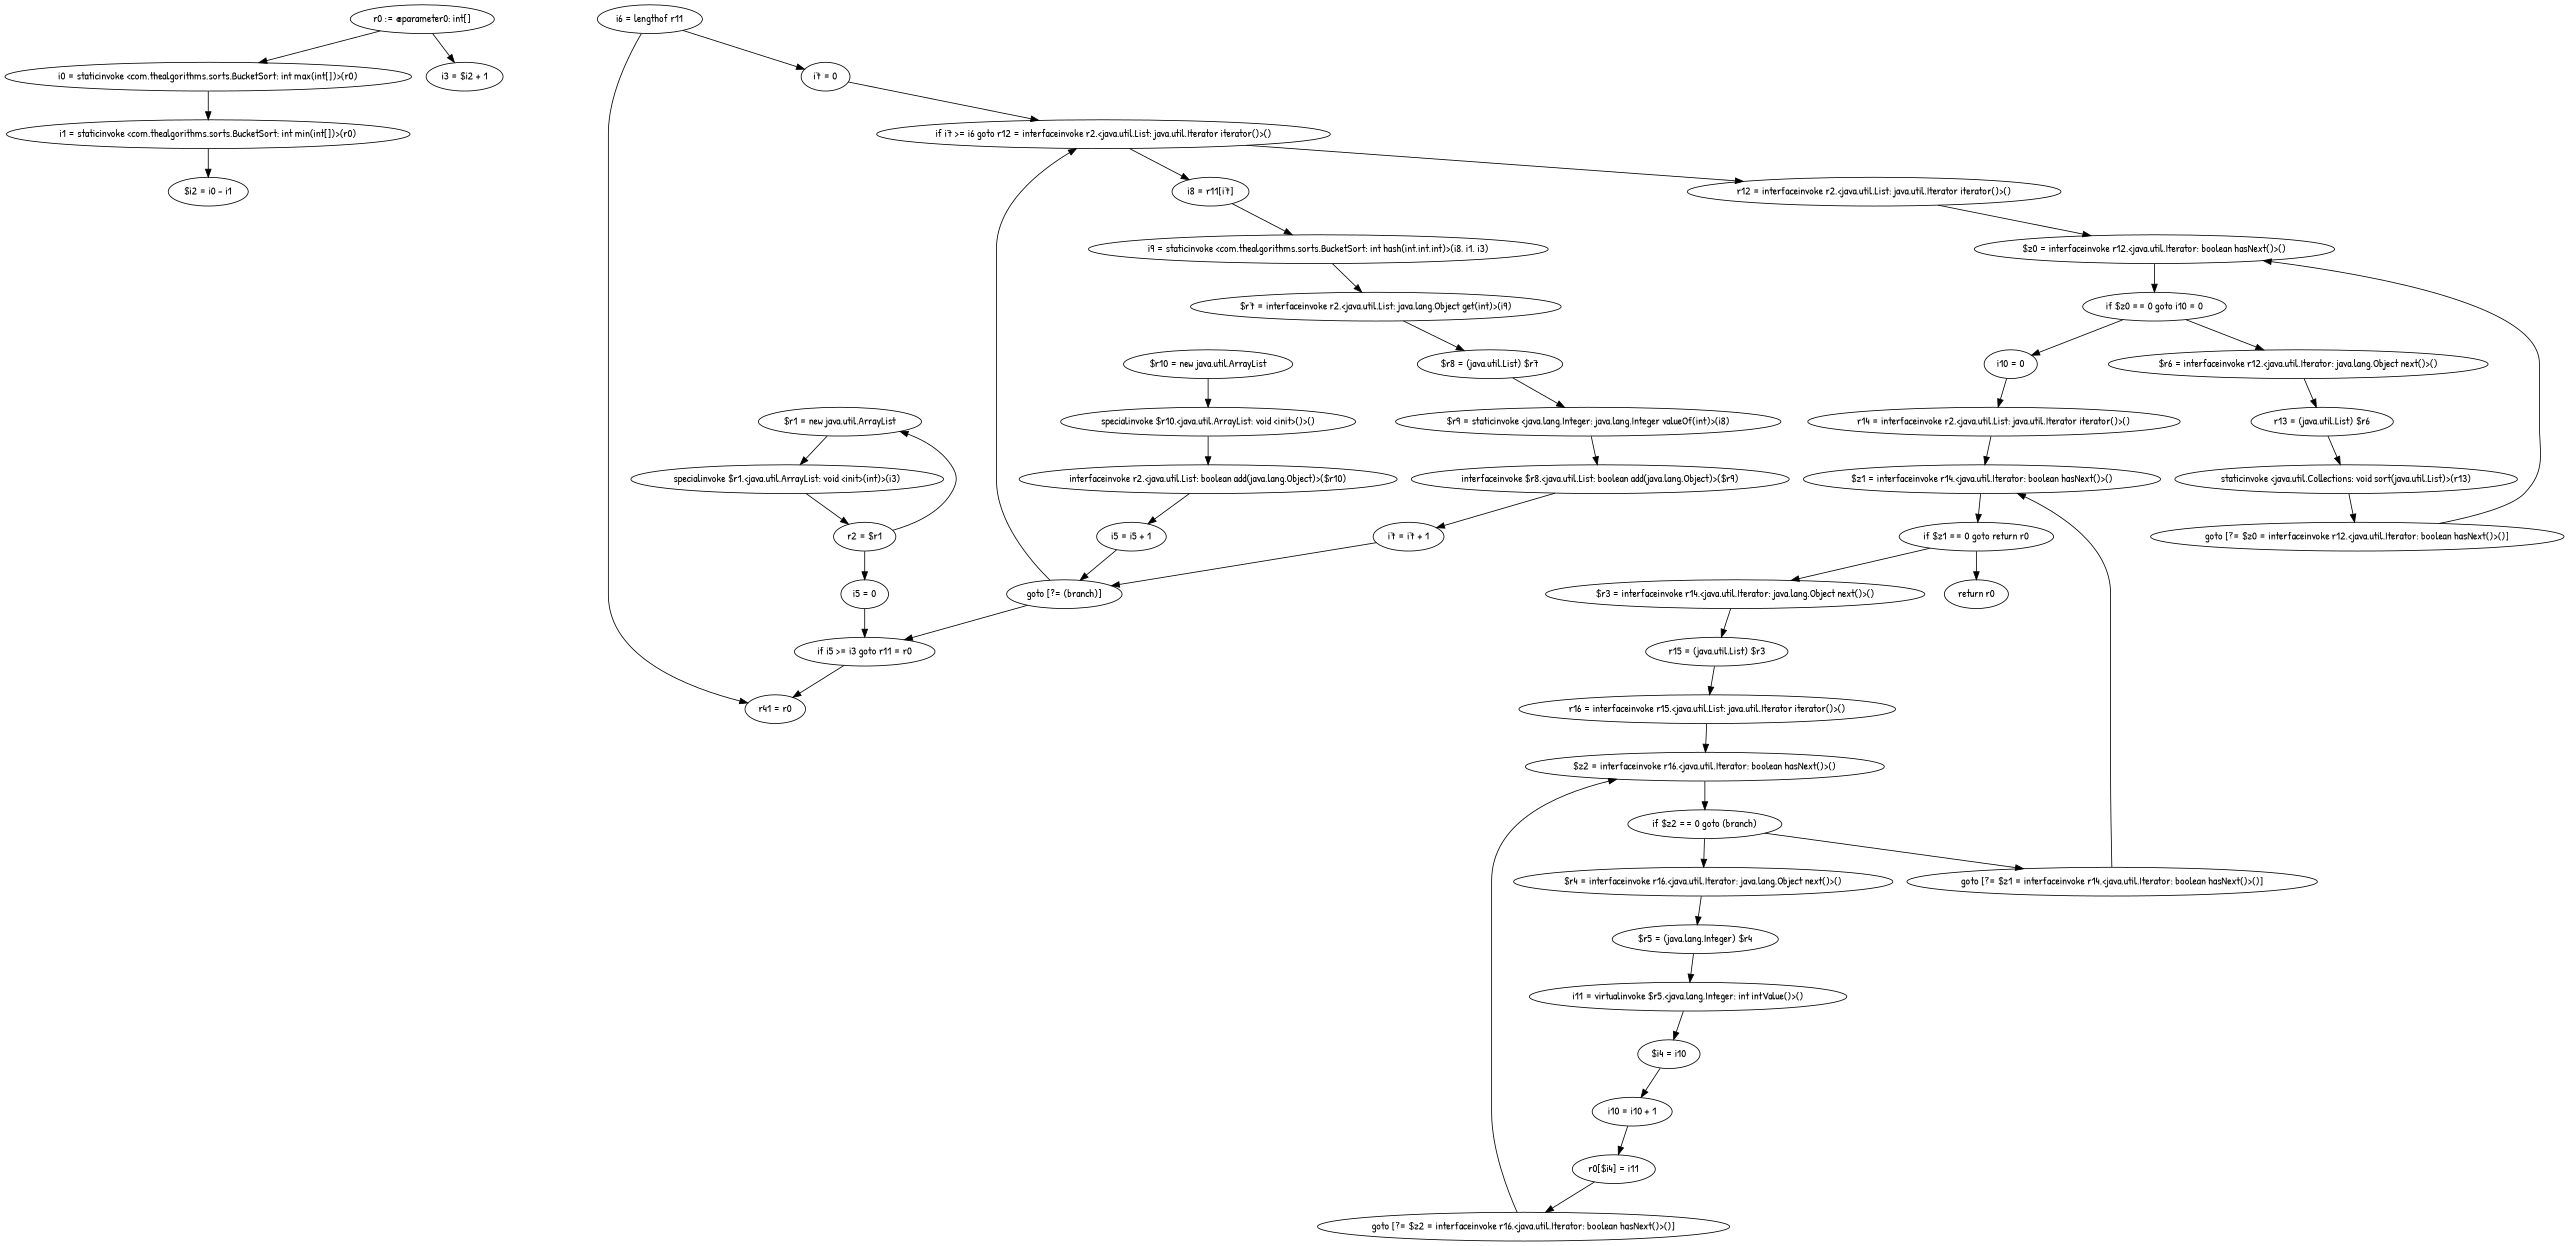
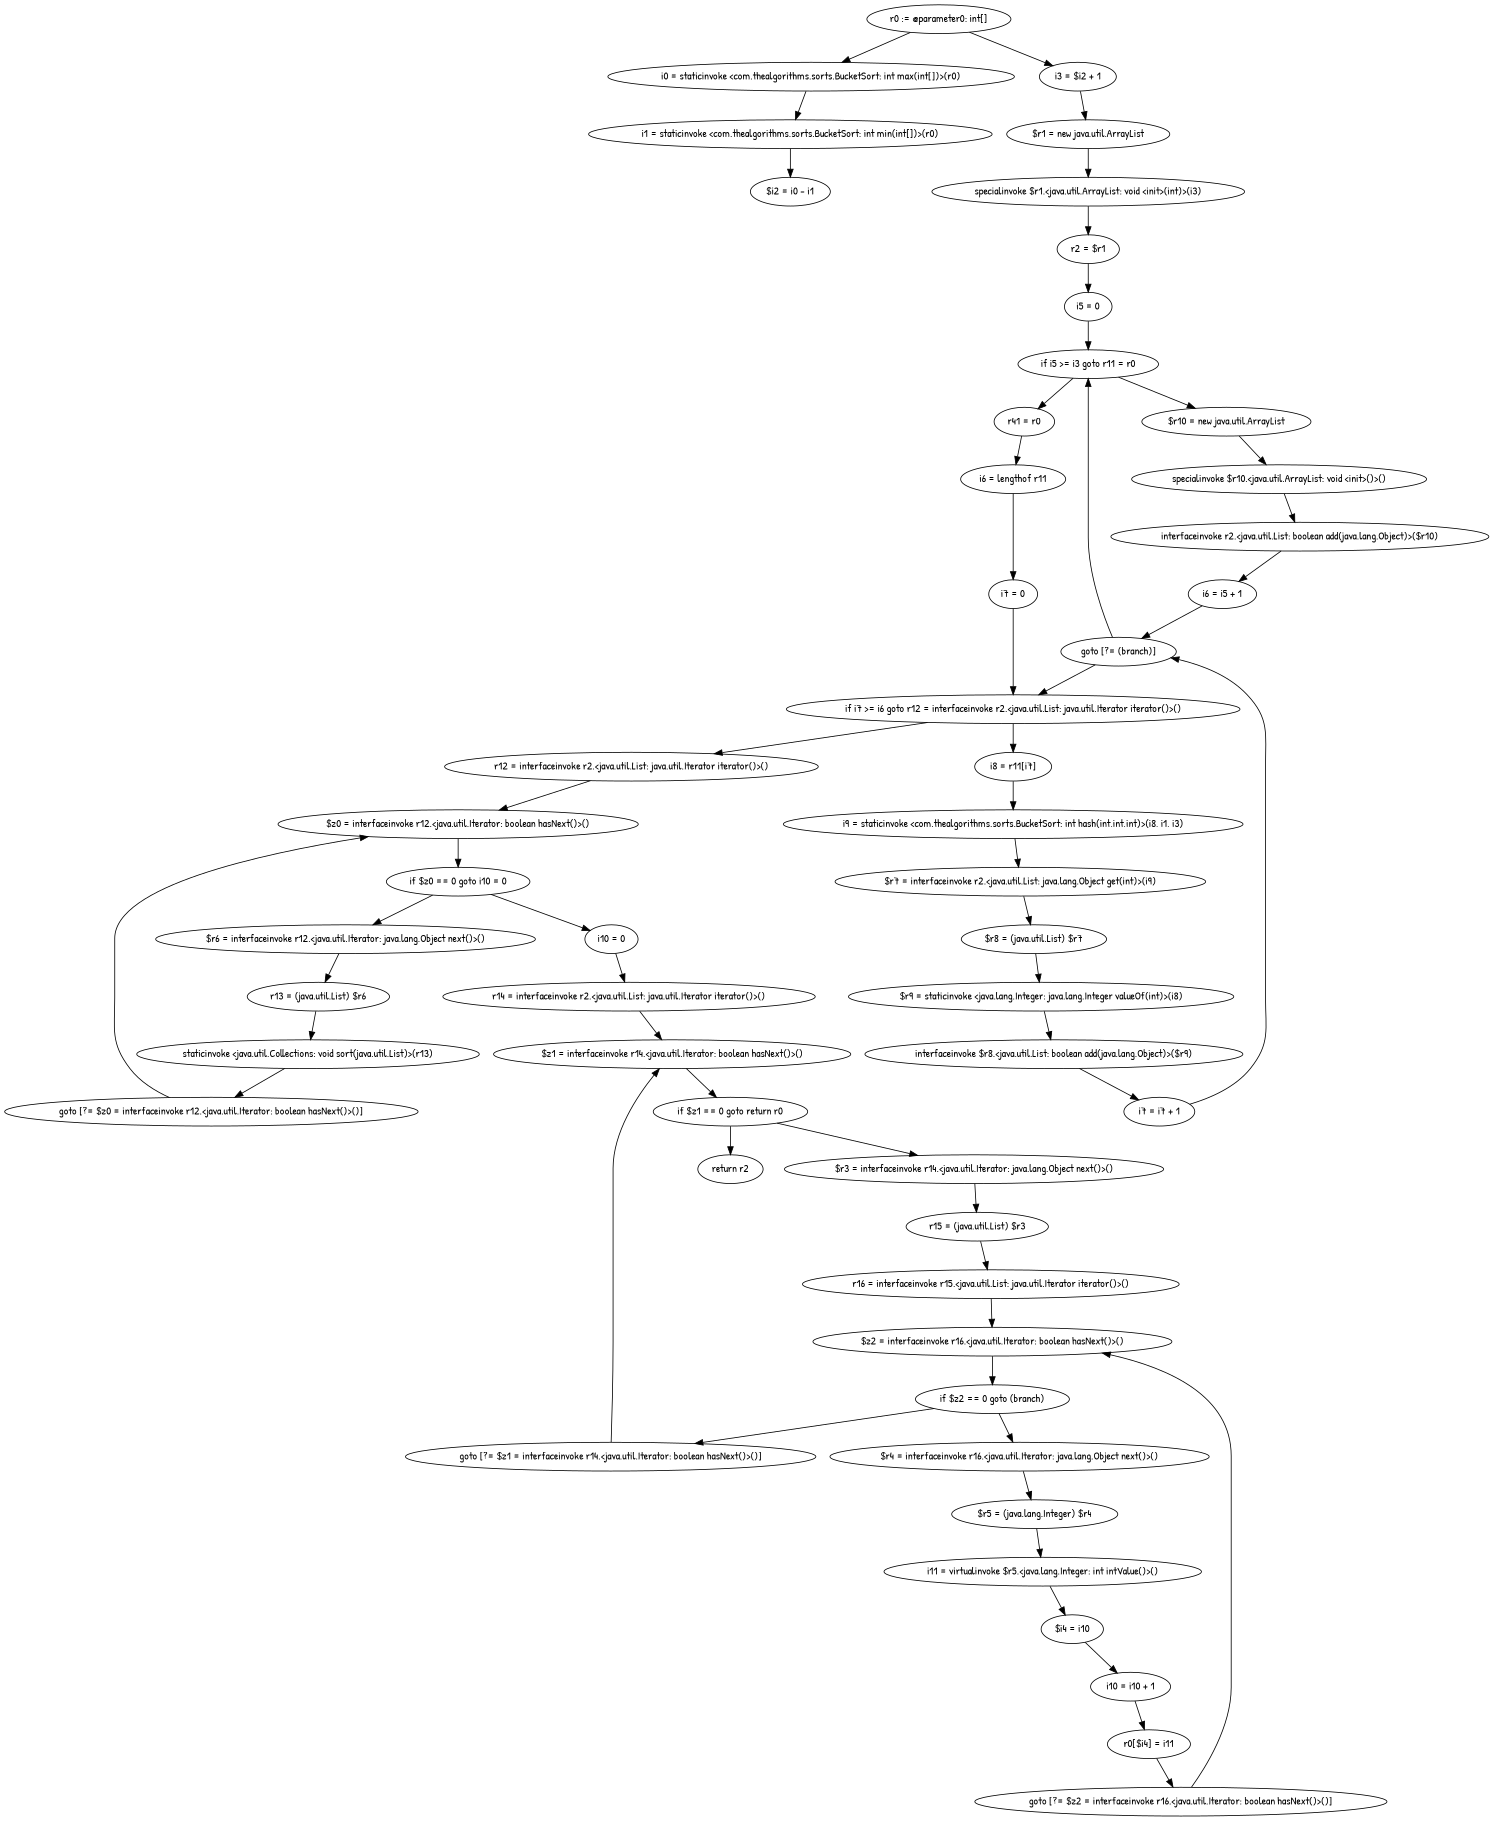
edge "if i5 >= i3 goto r11 = r0" -> "$r10 = new java.util.ArrayList": added
edge "i6 = lengthof r11" -> "r41 = r0": reversed
edge "r2 = $r1" -> "$r1 = new java.util.ArrayList": now "i3 = $i2 + 1" -> "$r1 = new java.util.ArrayList"
node "i5 = i5 + 1": label "i5 = i5 + 1" -> "i6 = i5 + 1"
node "return r0": label "return r0" -> "return r2"
